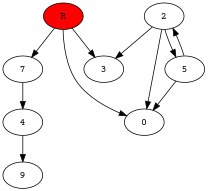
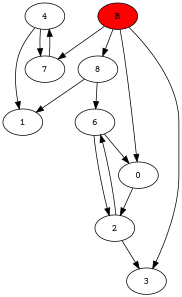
edge "4" -> "7": added
edge "2" -> "0": reversed
node "8": added
node "5": label "5" -> "6"
node "9": label "9" -> "1"
